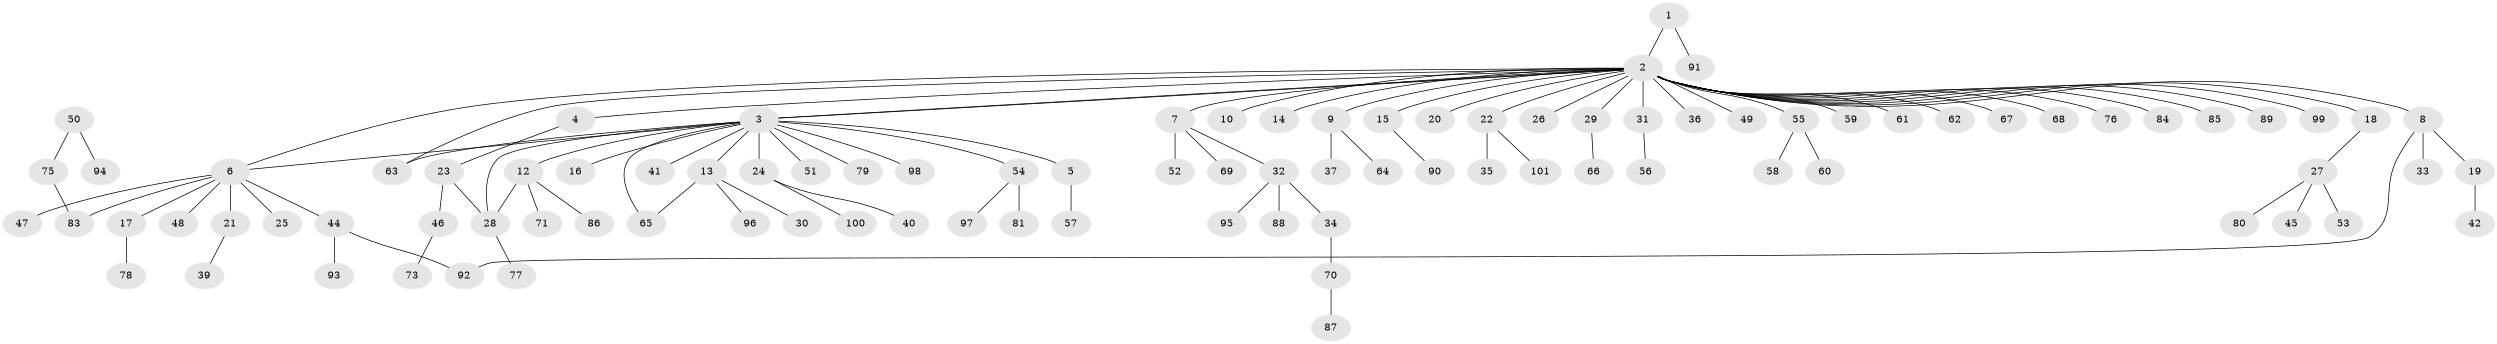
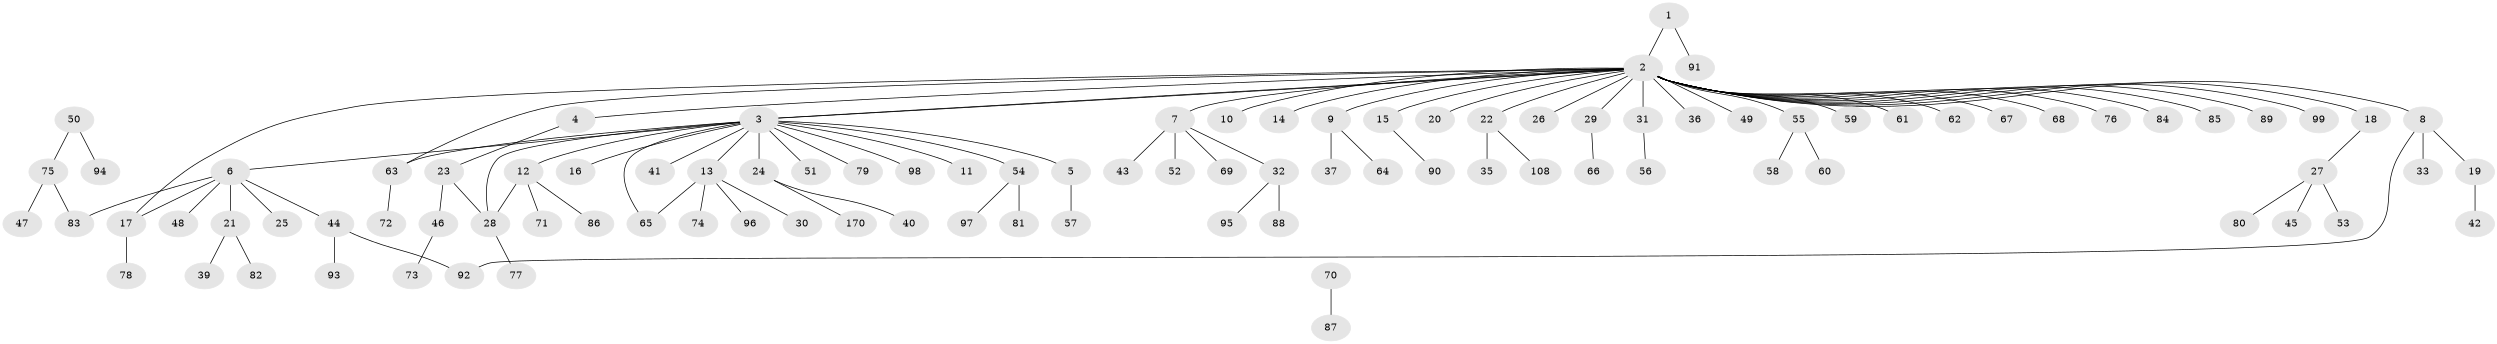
edge "2" -- "6": now "2" -- "17"
node "11": added
node "43": added
node "101": label "101" -> "108"
edge "6" -- "47": now "75" -- "47"
node "72": added
node "74": added
node "100": label "100" -> "170"
node "34": removed
node "82": added
